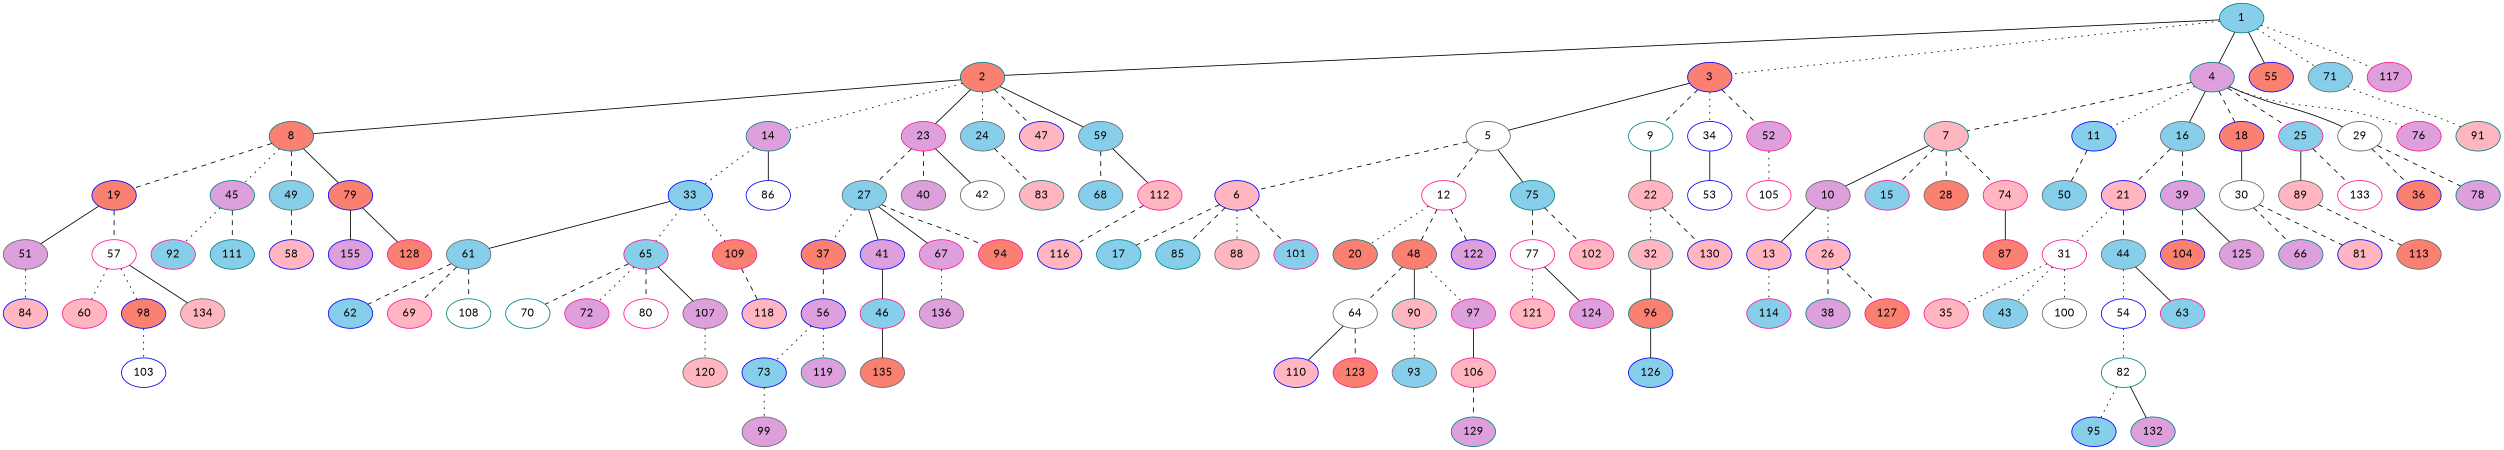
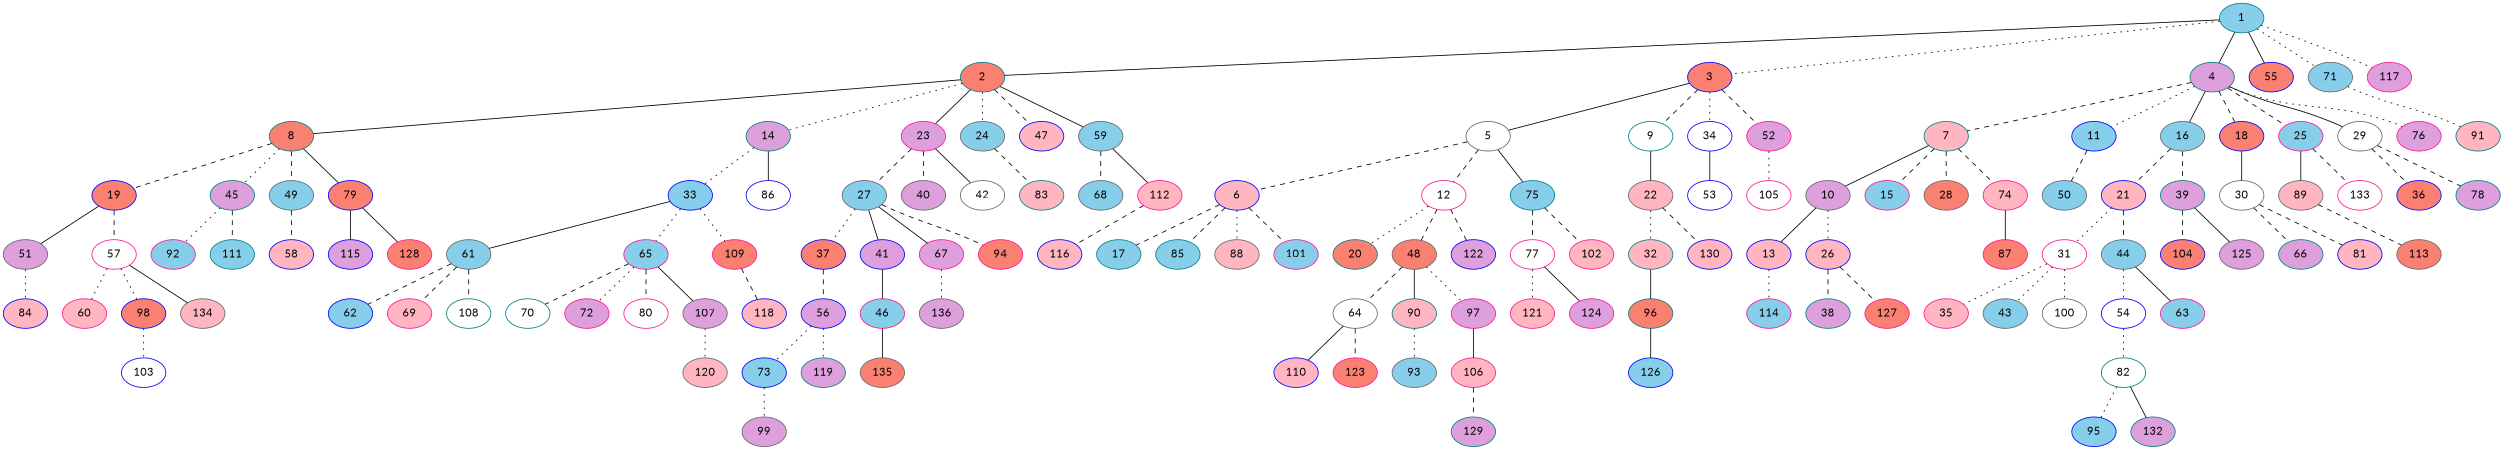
node "155": label "155" -> "115"
